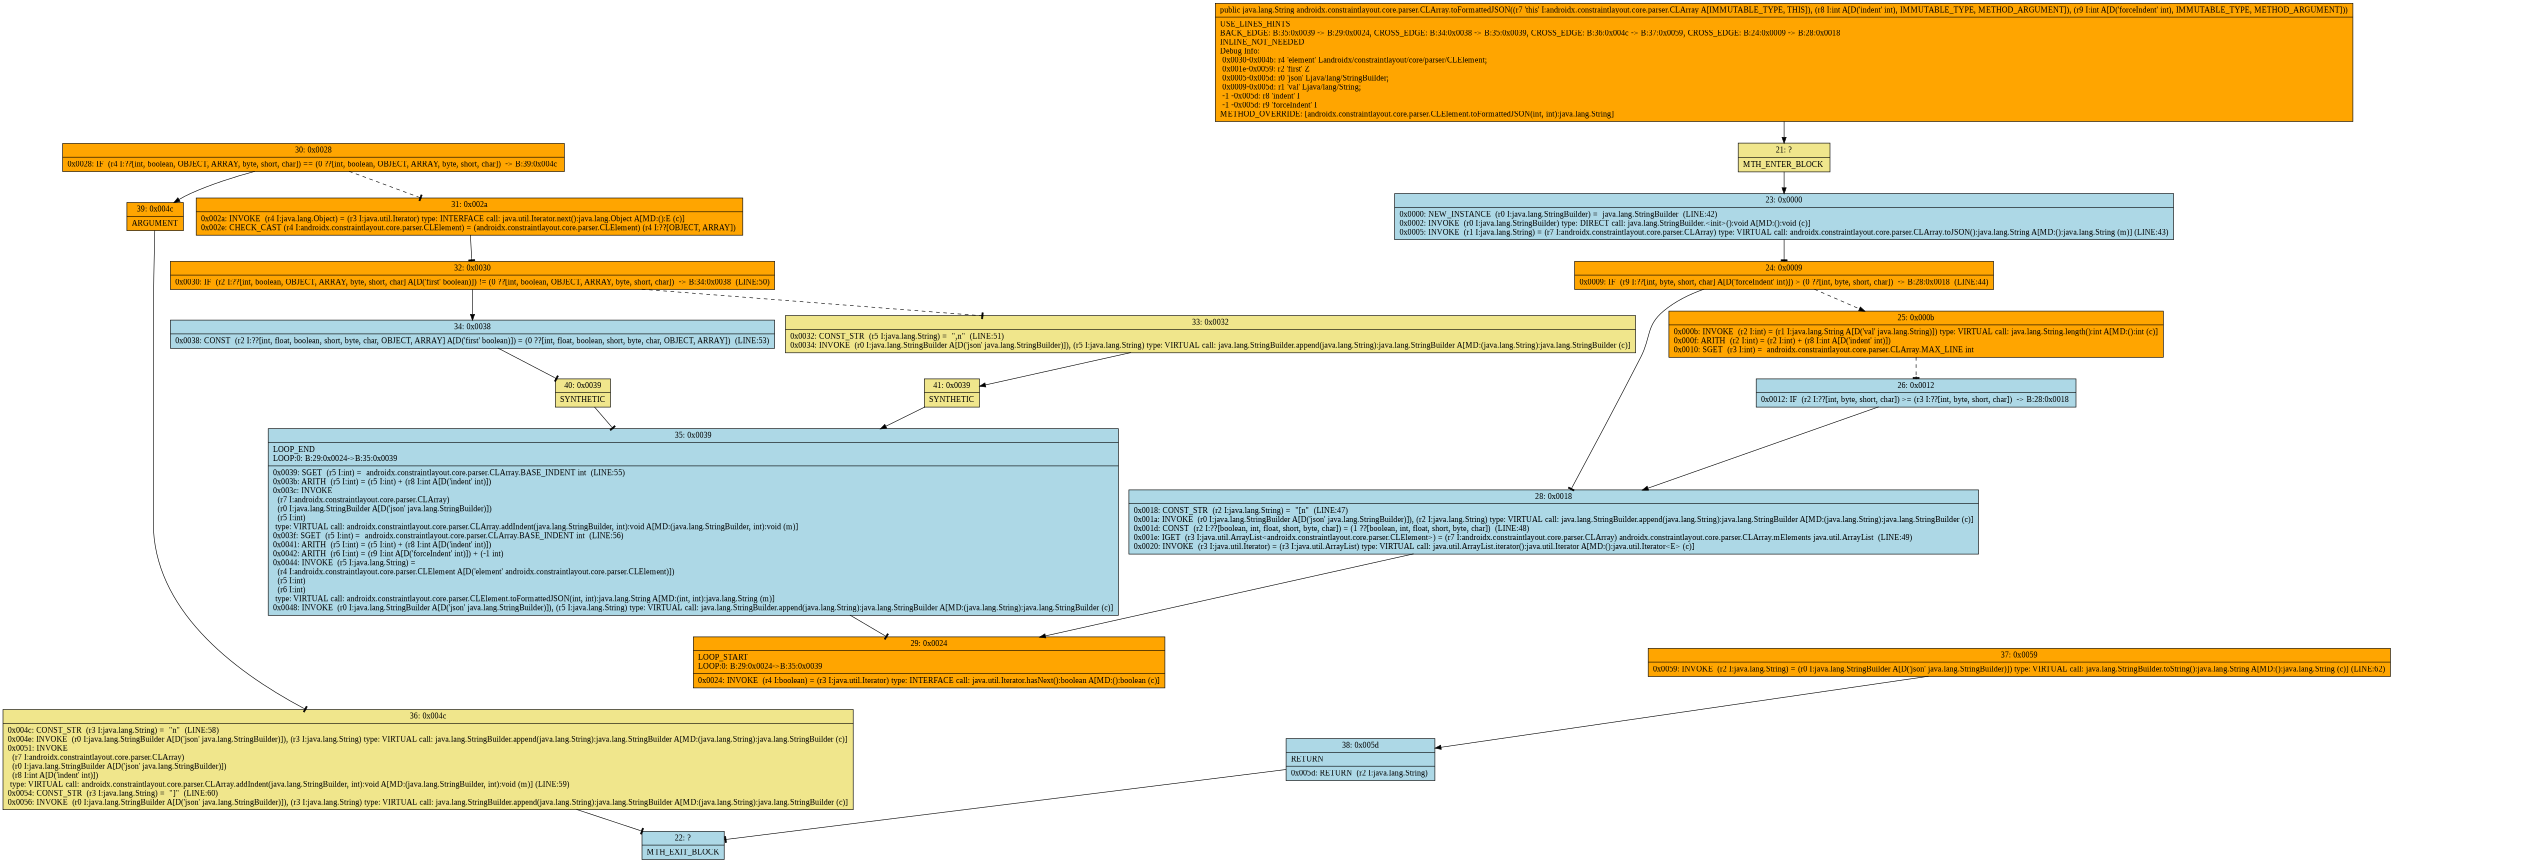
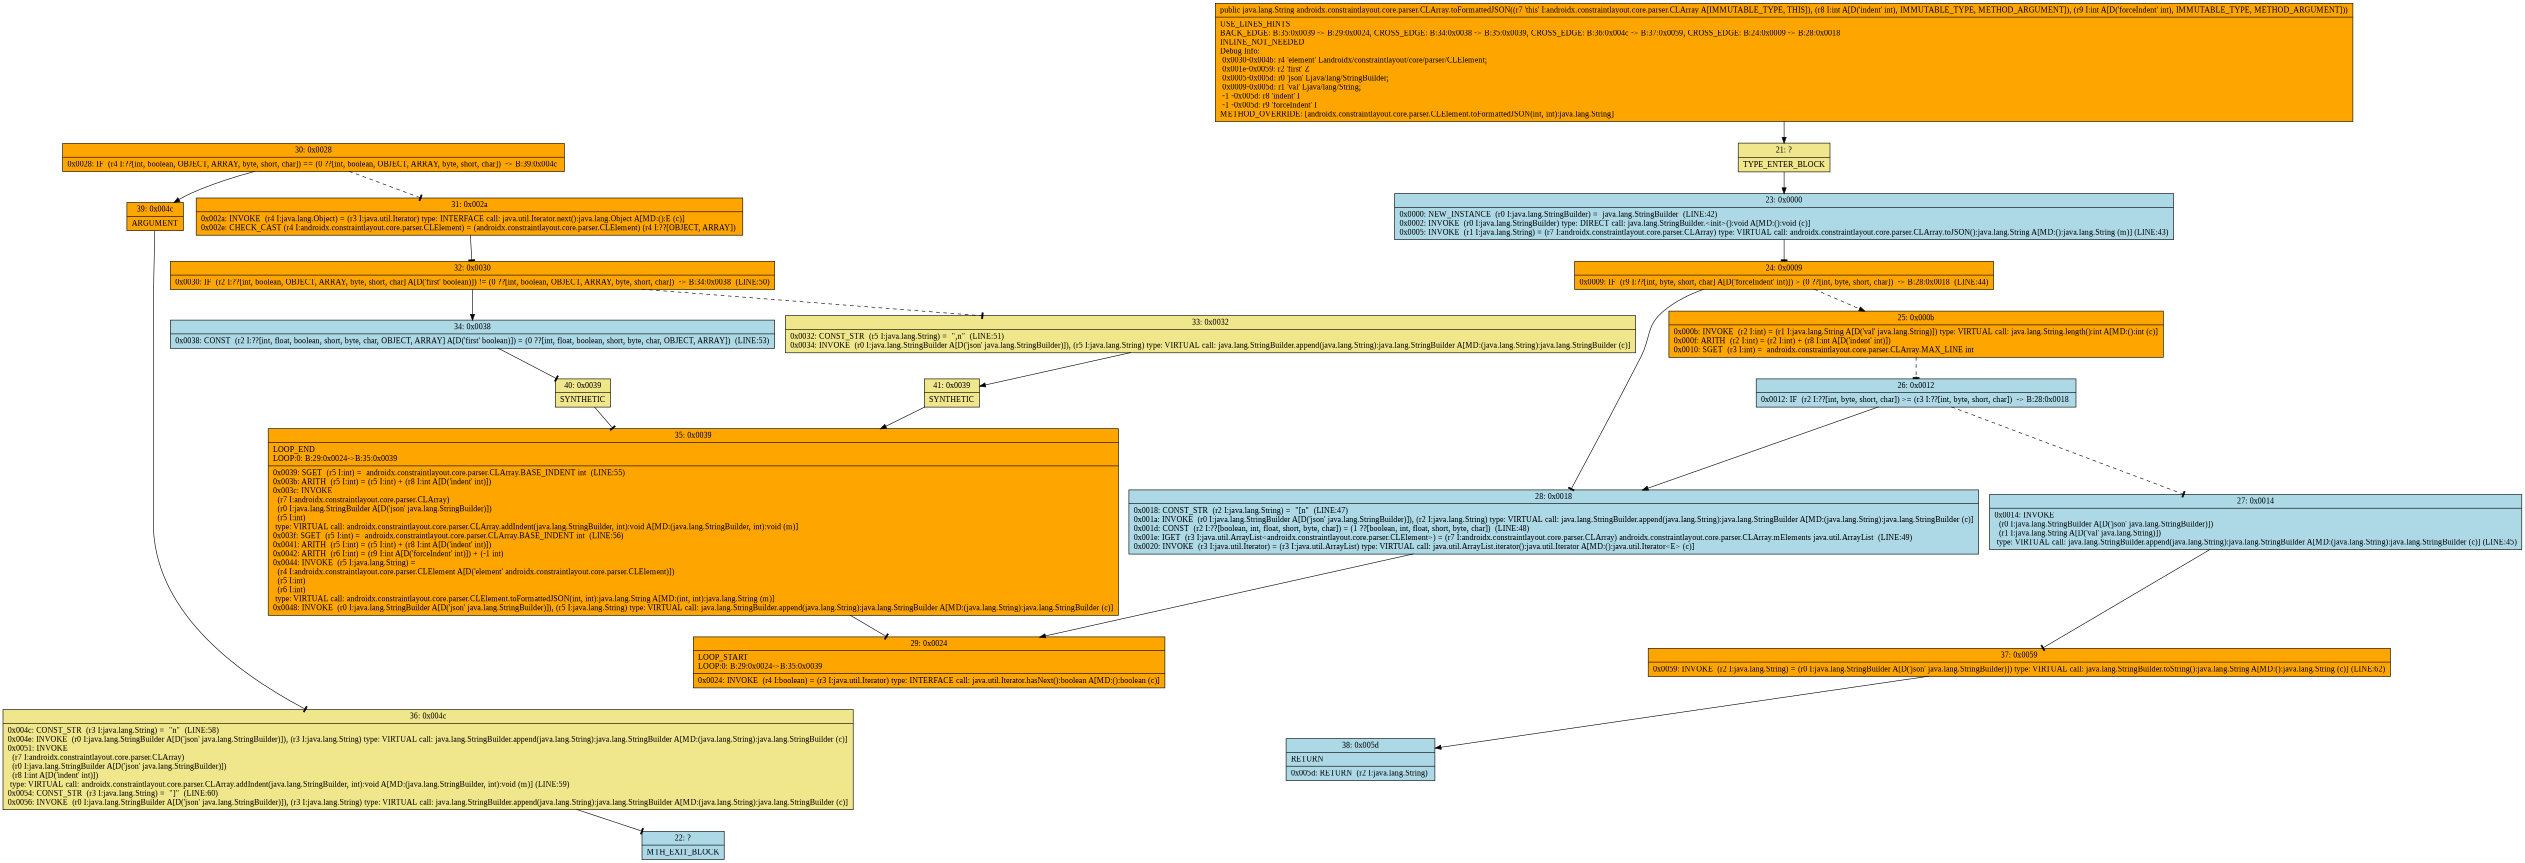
node "21: ?": text "MTH_ENTER_BLOCK" -> "TYPE_ENTER_BLOCK"
node "35: 0x0039": fillcolor lightblue -> orange
node "27: 0x0014": added
edge "38: 0x005d" -> "22: ?": removed
